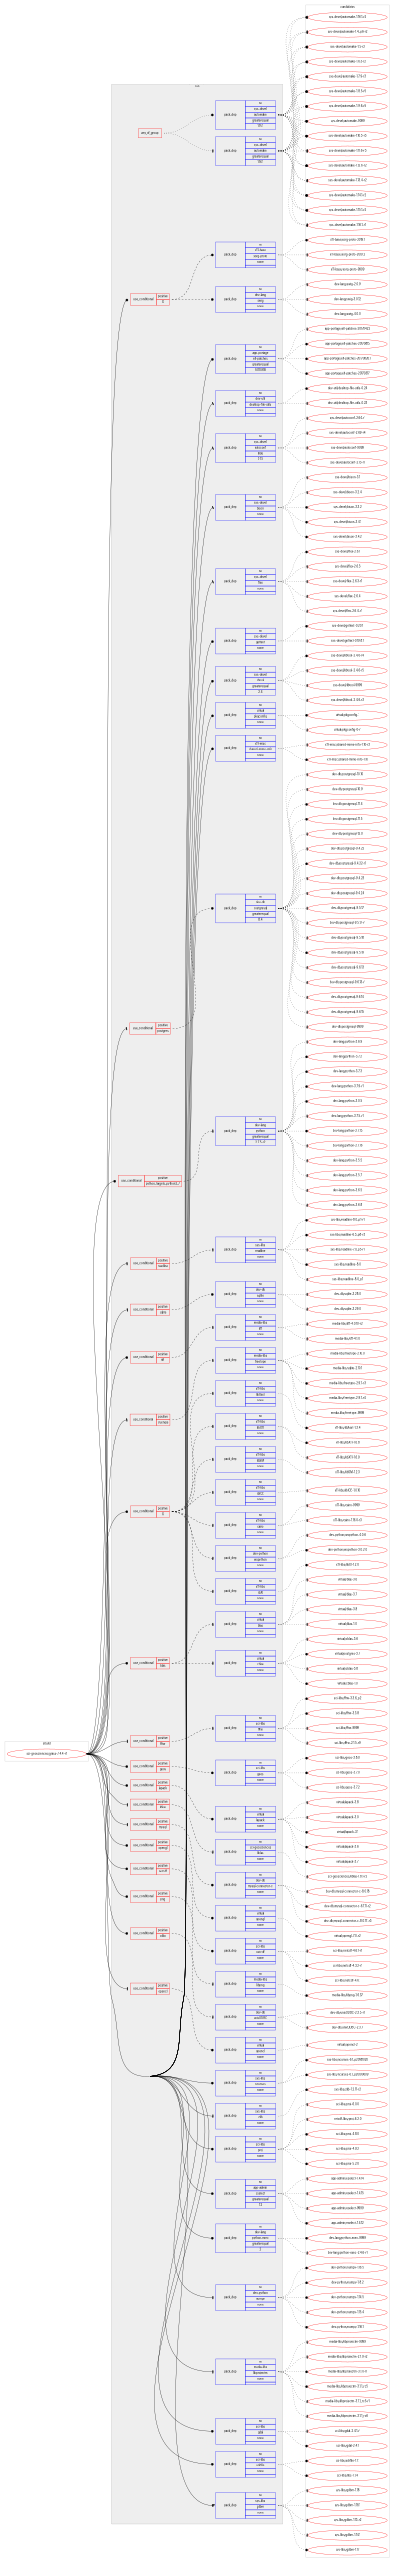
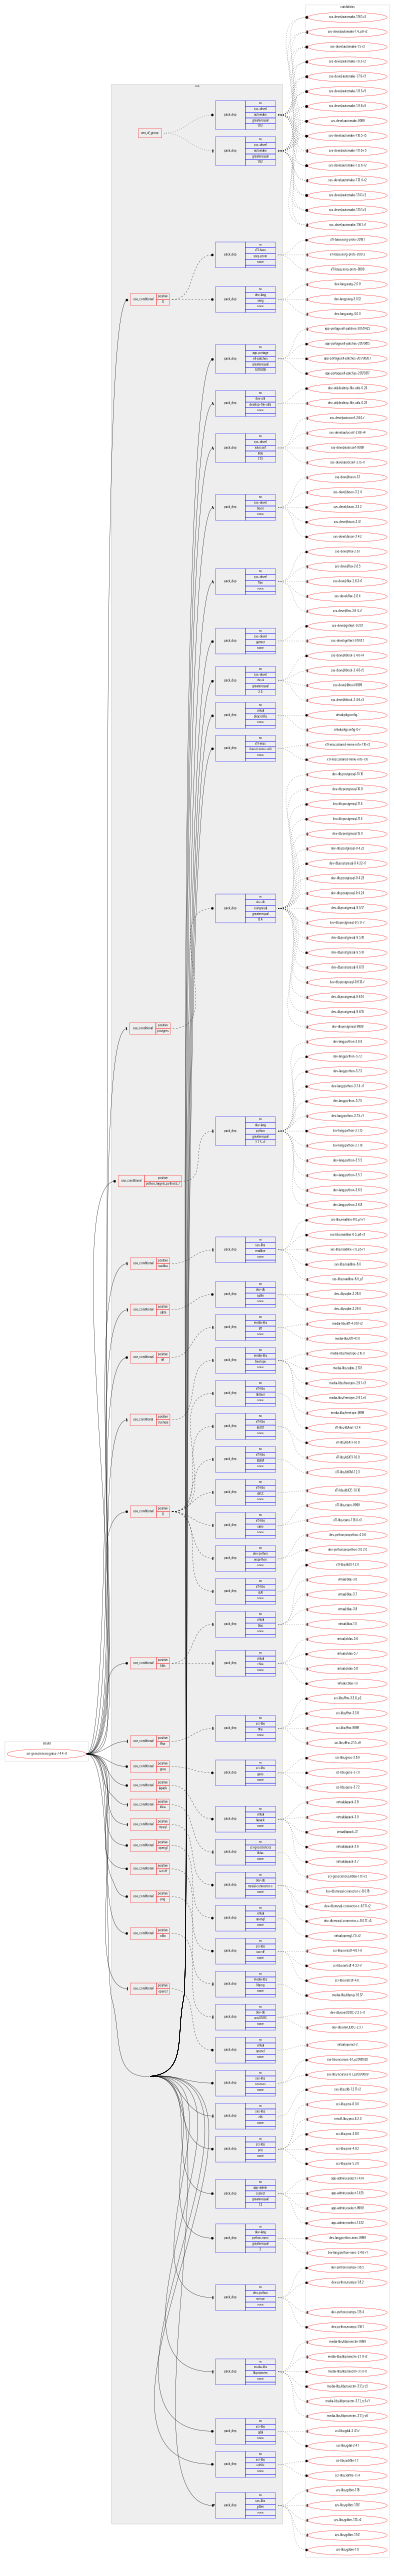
node "dev-lang/python-3.7.9-r1": label "dev-lang/python-3.7.9-r1" -> "dev-lang/python-3.7.4-r1"
node "dev-lang/python-3.0.5": label "dev-lang/python-3.0.5" -> "dev-lang/python-3.7.5"
node "virtual/postgres-3.7": label "virtual/postgres-3.7" -> "virtual/cblas-3.7"
node "dev-python/numpy-1.14.5": removed
node "sci-libs/libs-1.1.4": label "sci-libs/libs-1.1.4" -> "sci-libs/xdrfile-1.1.4"
